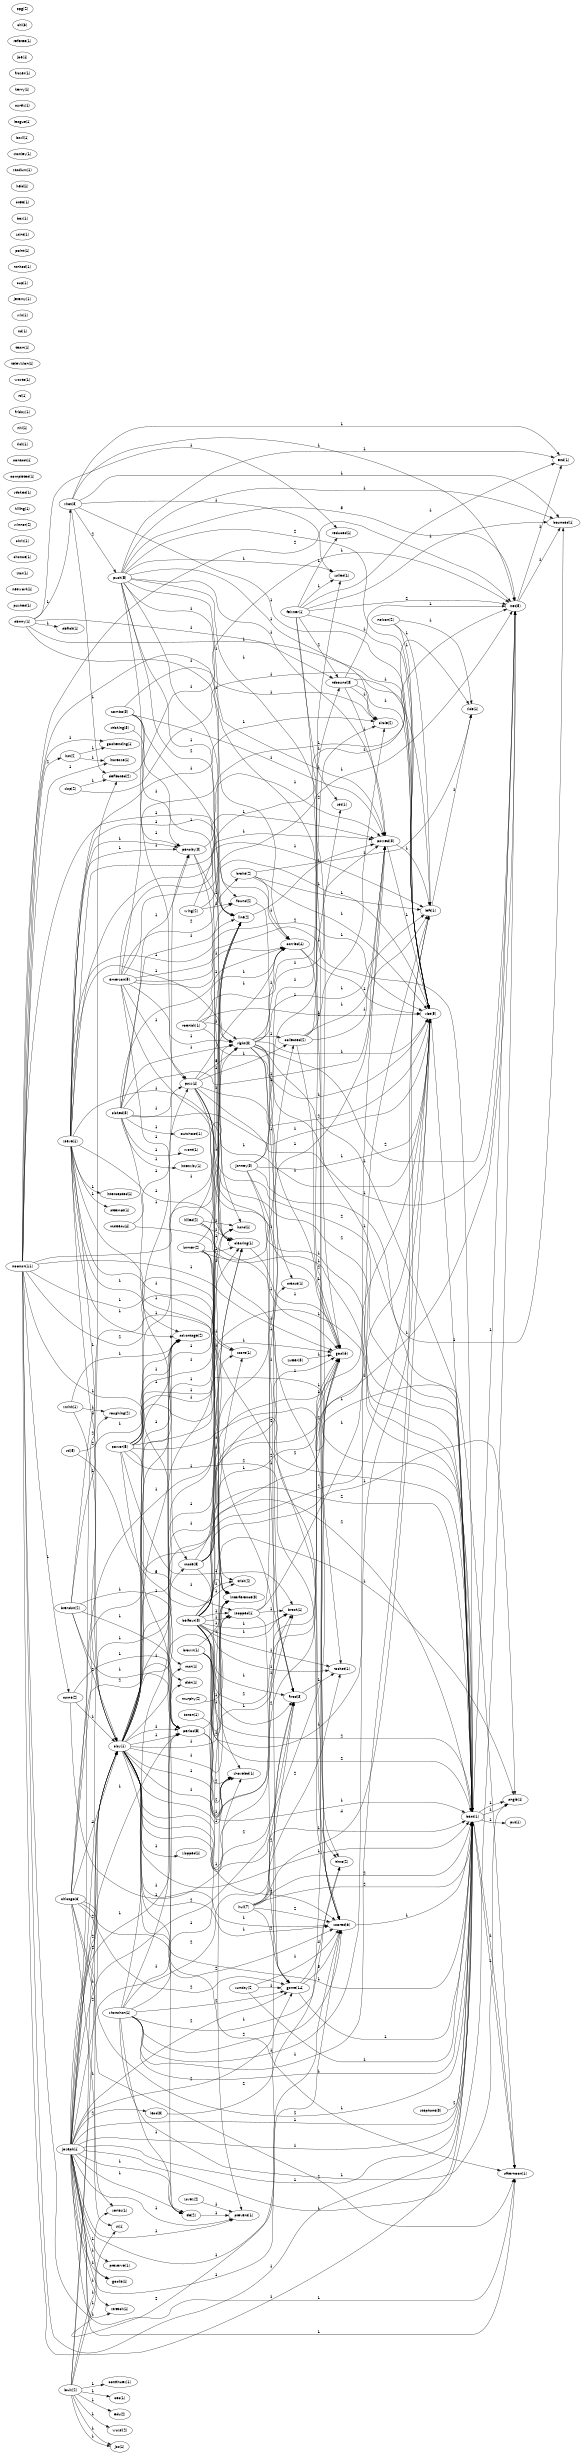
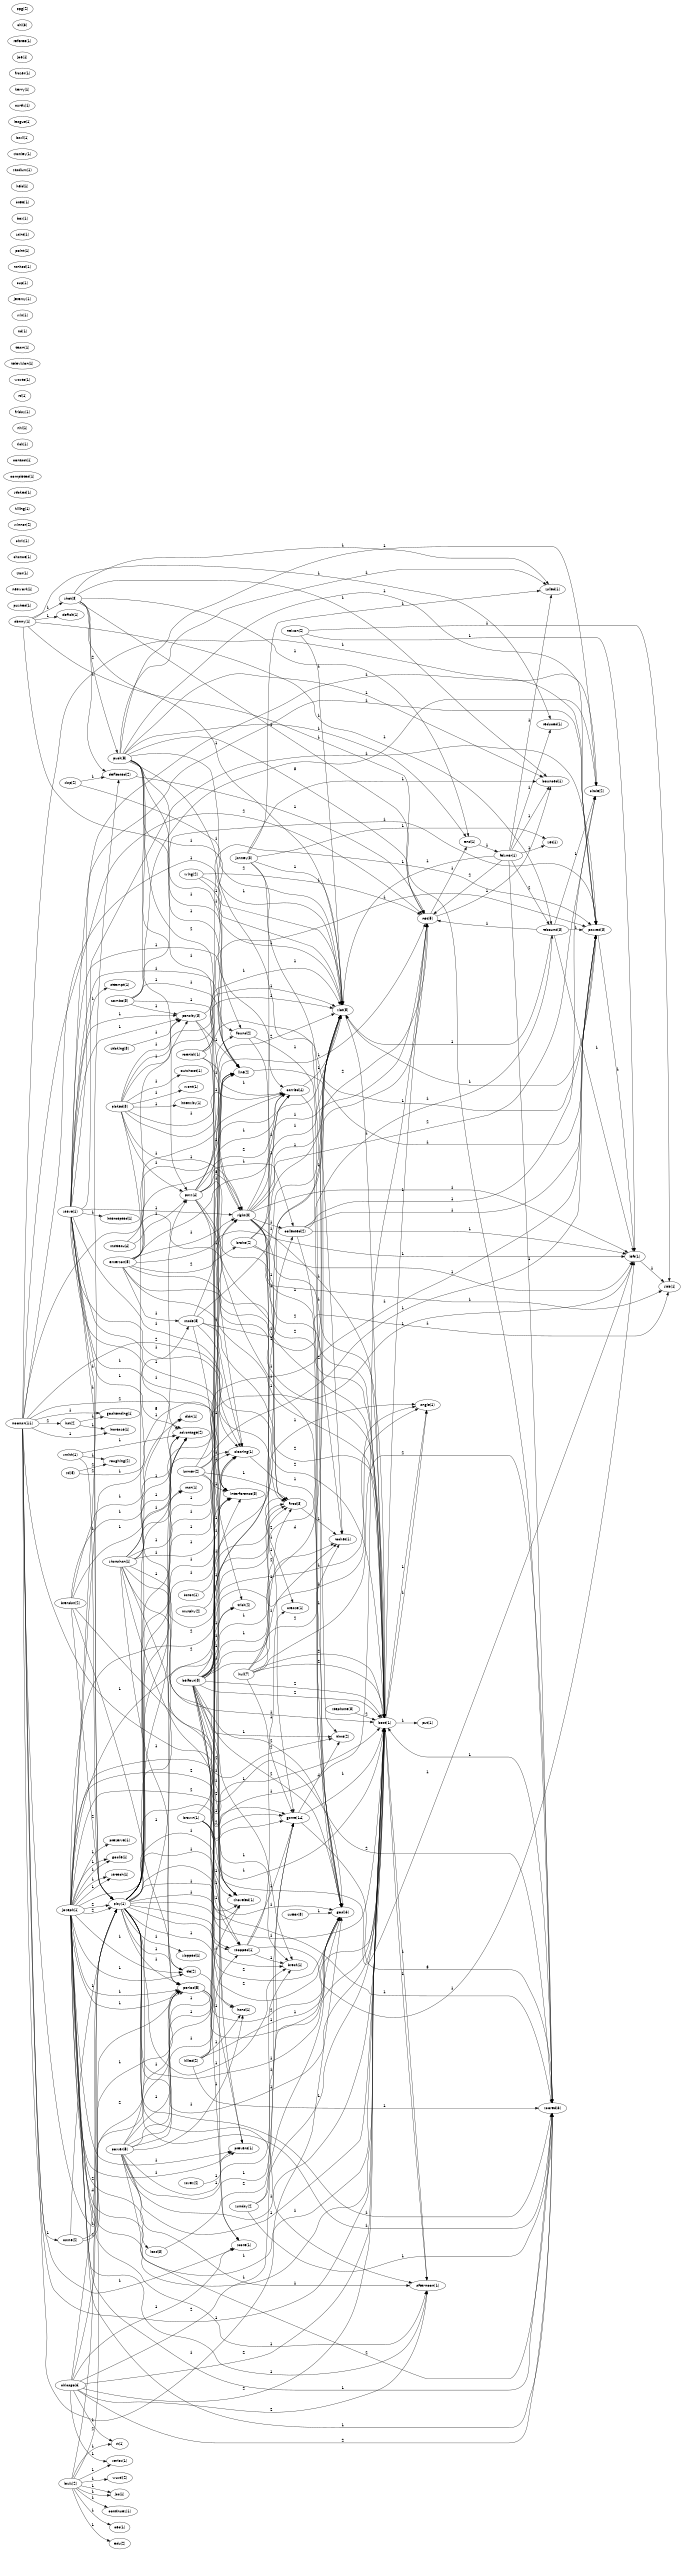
edge "felsner(1)" -> "end(1)": reversed
edge "found(2)" -> "rocket(1)": added, label "1"
